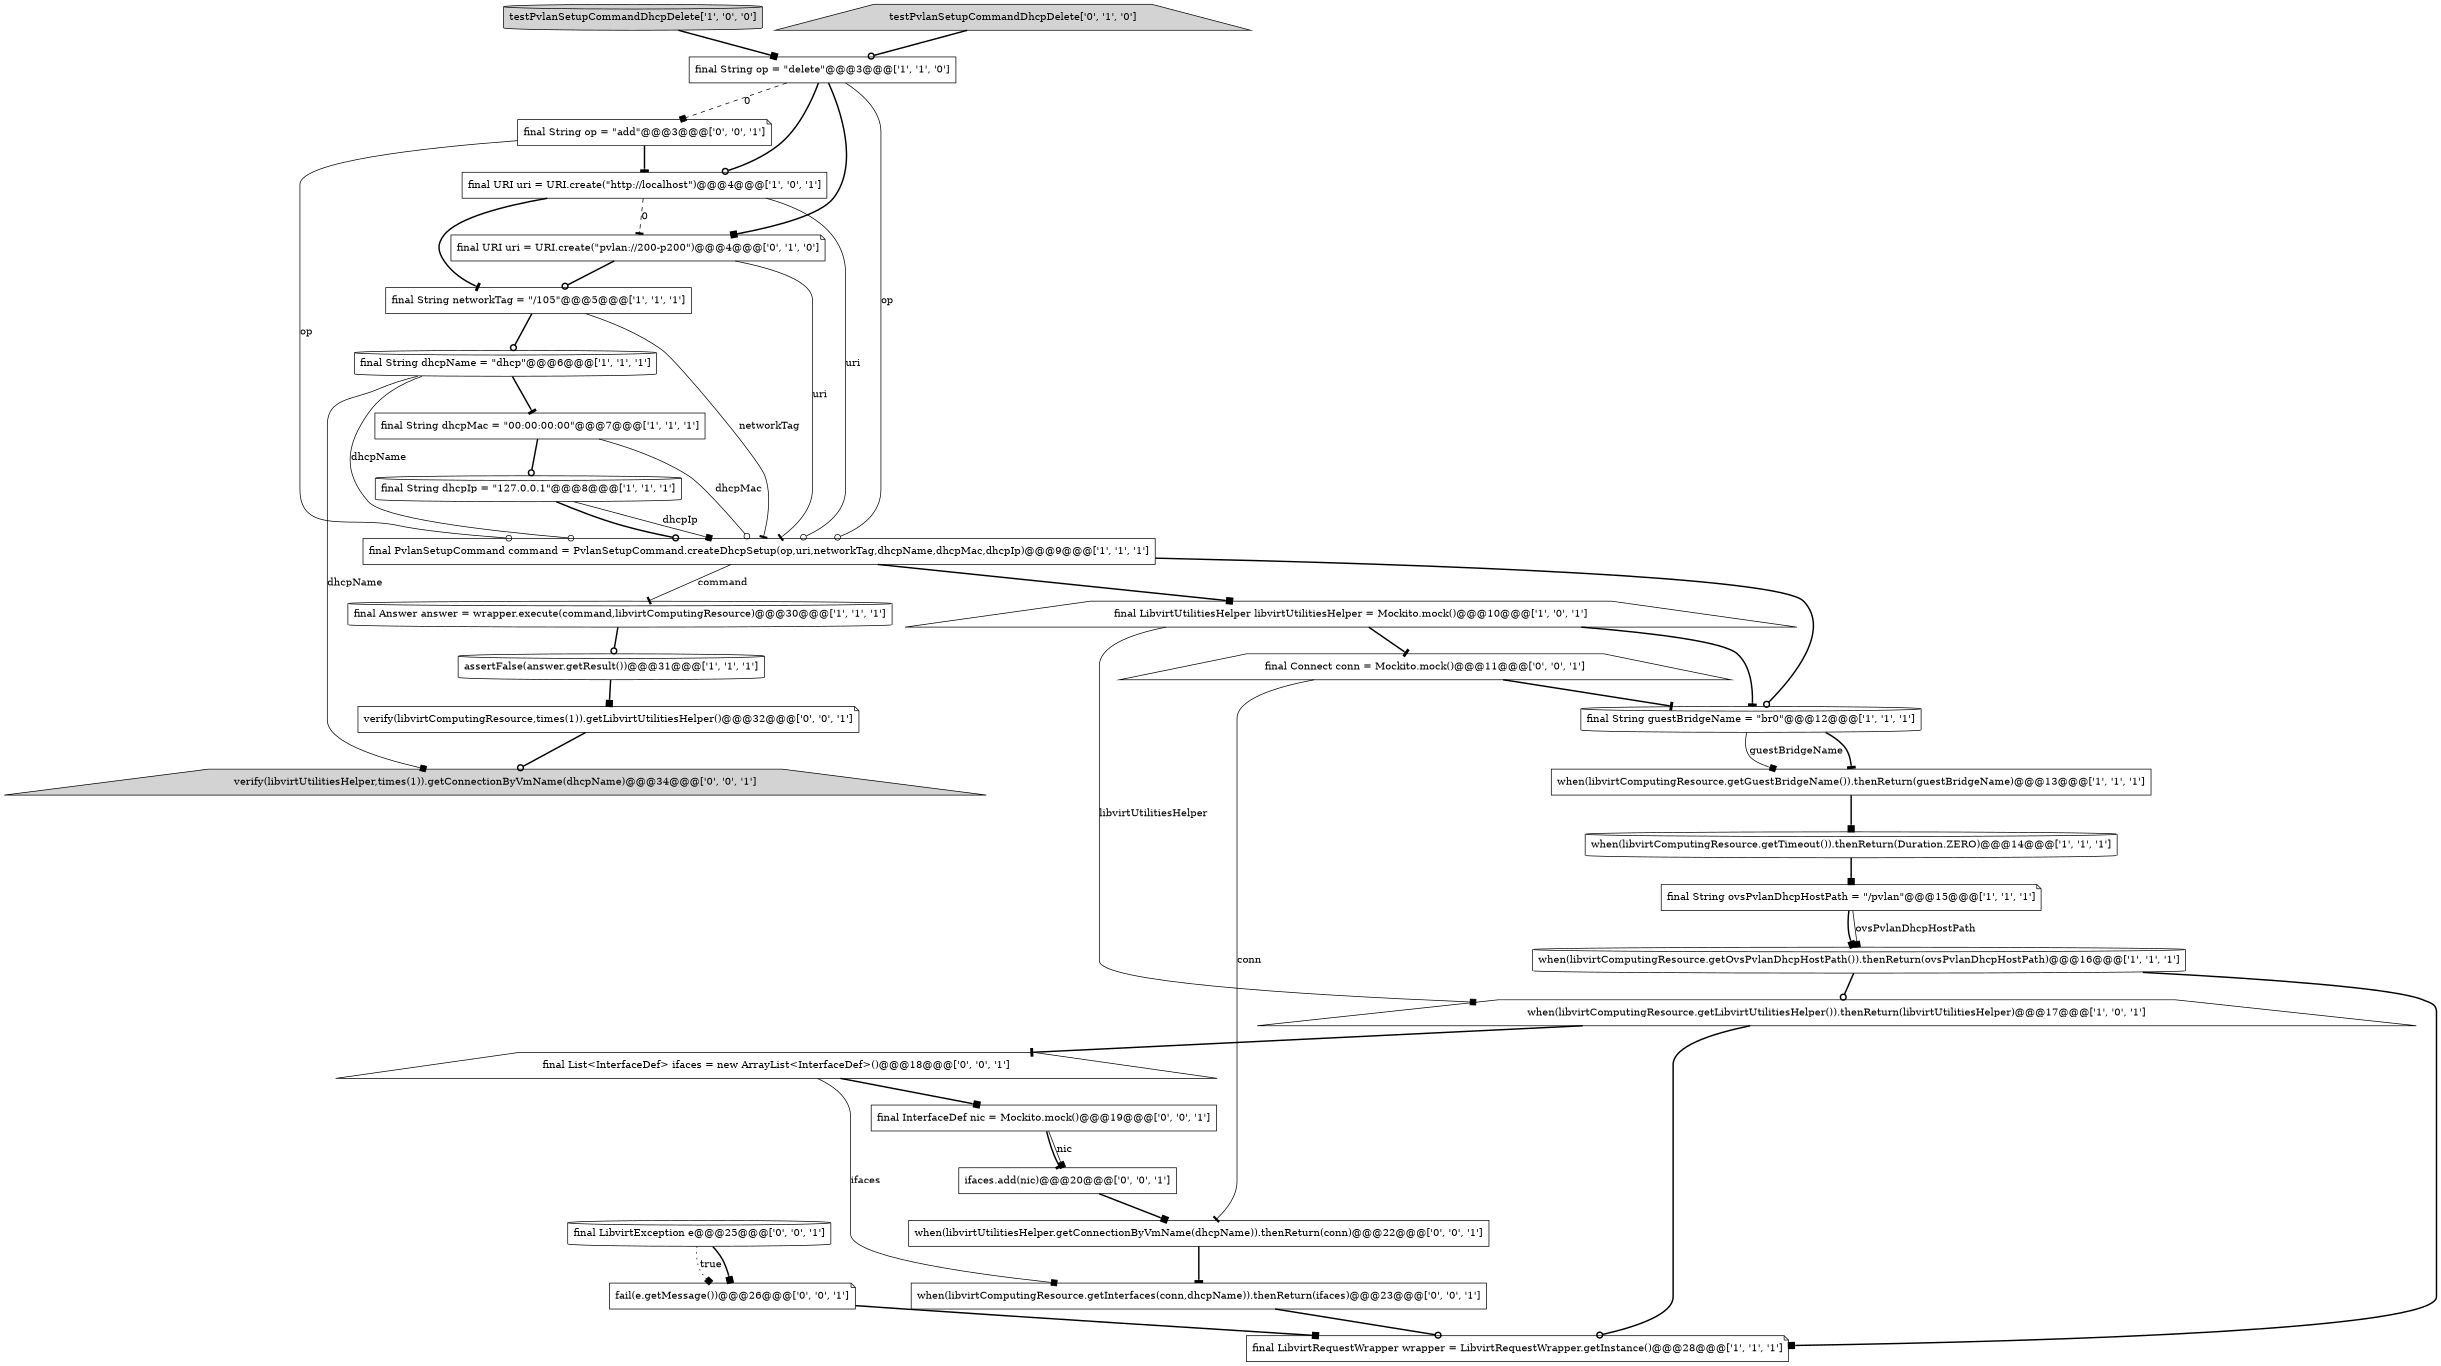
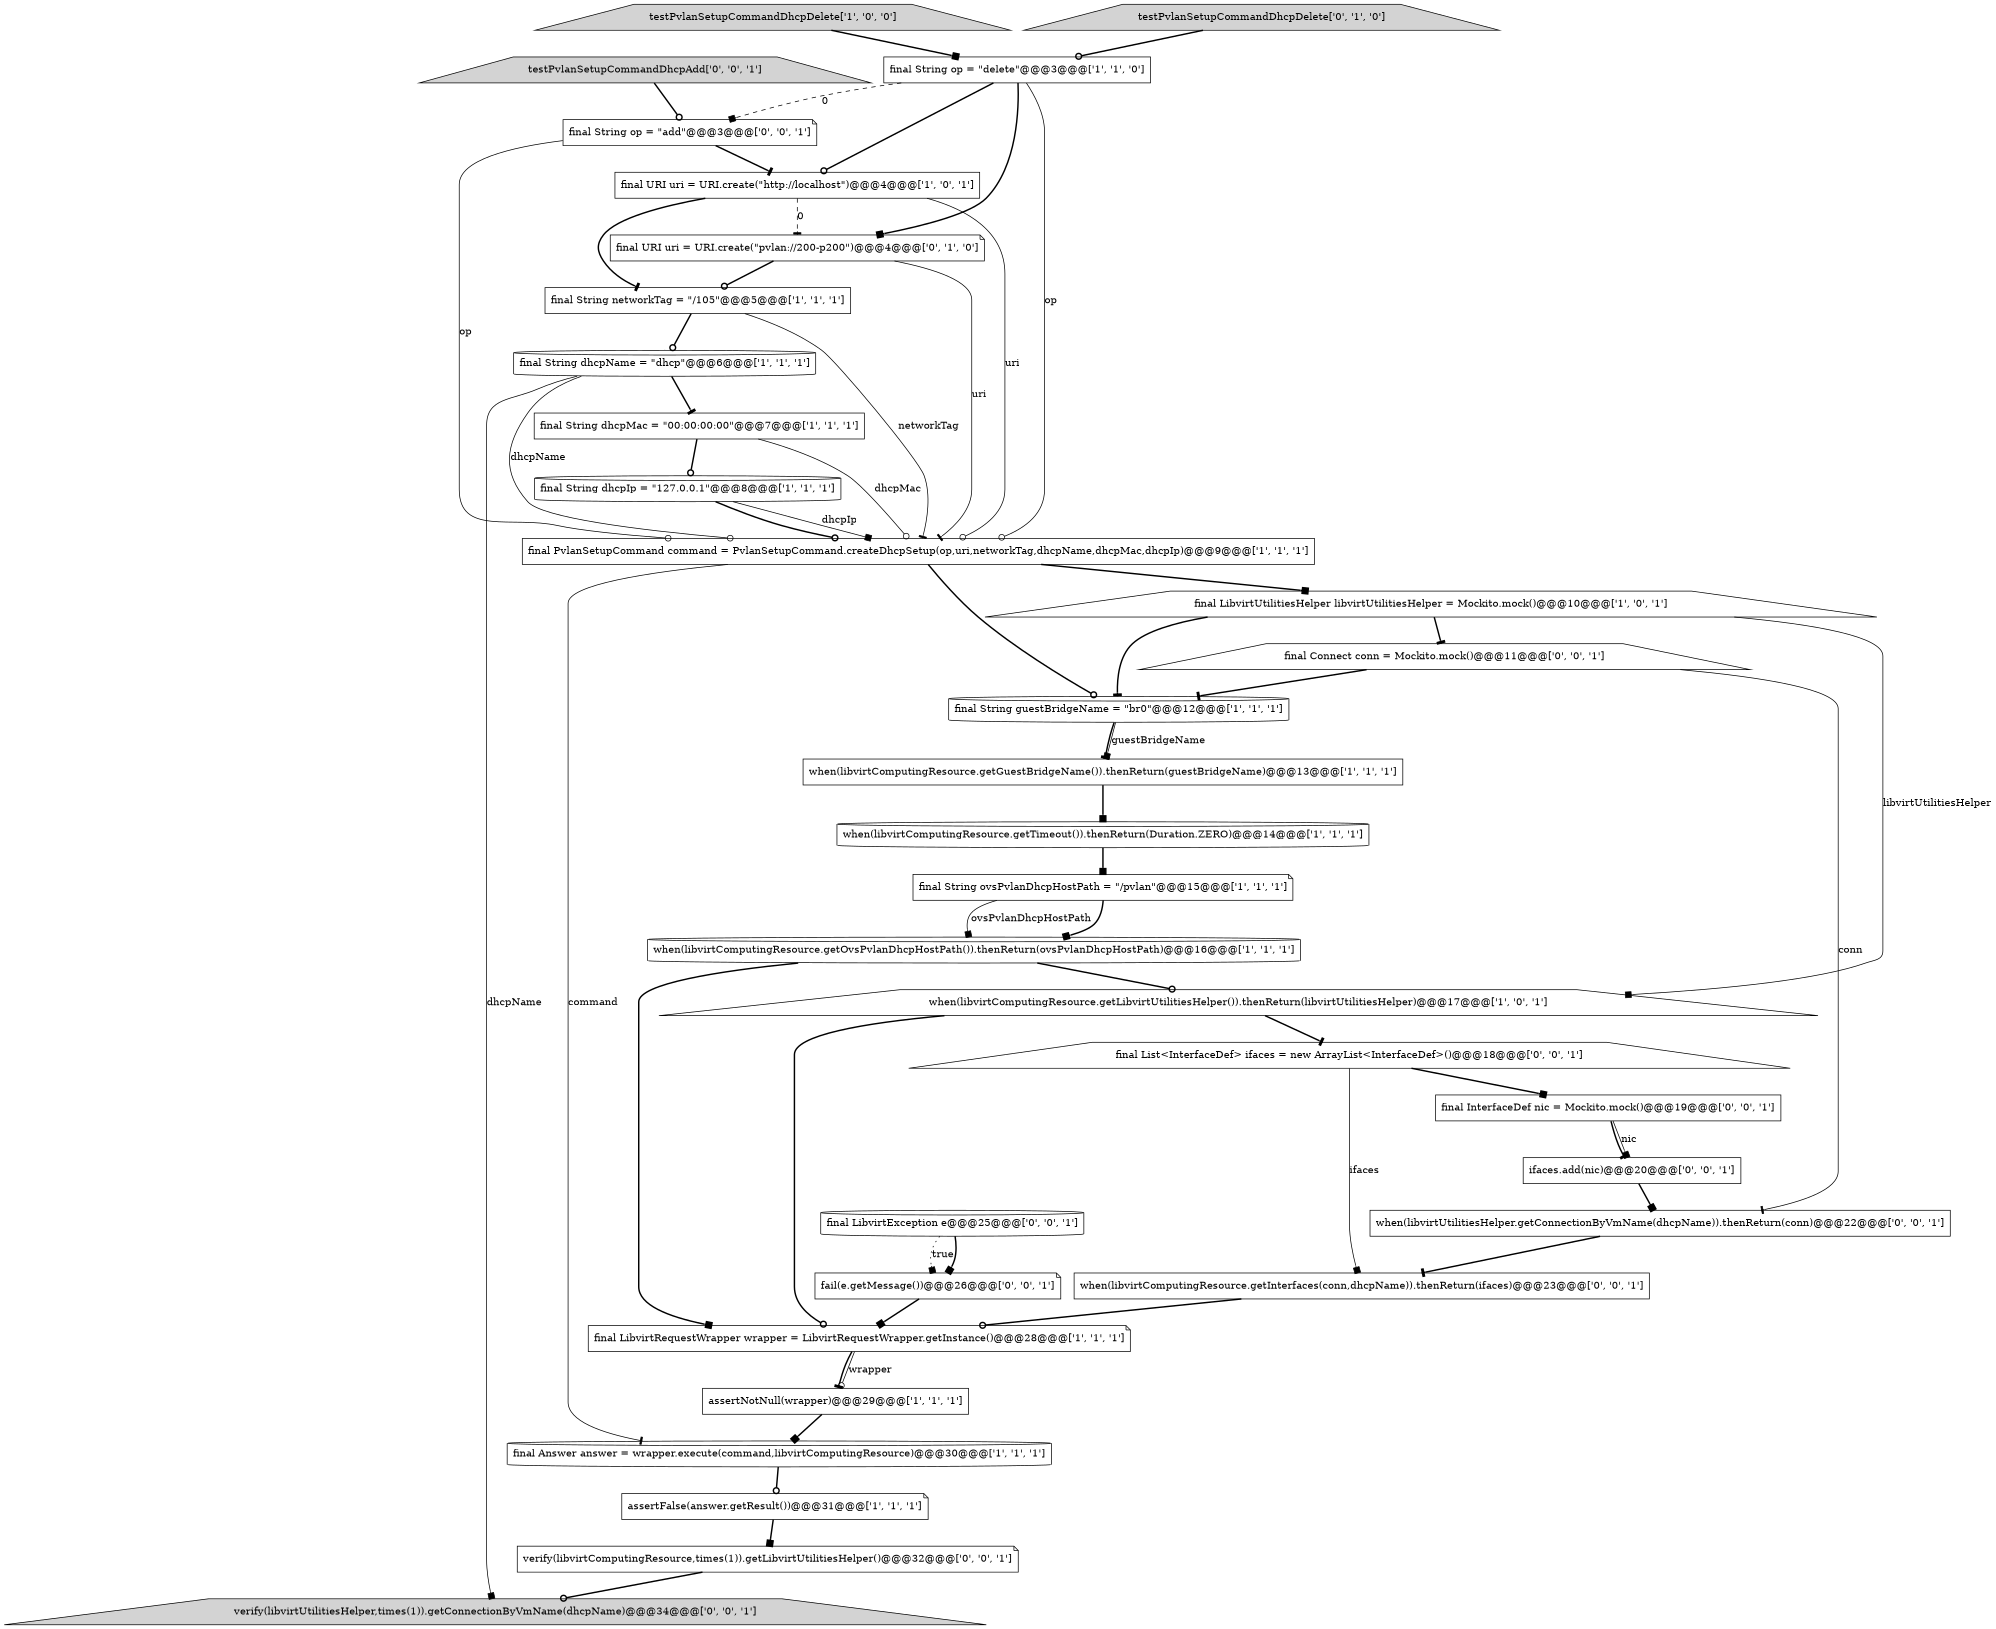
node "testPvlanSetupCommandDhcpDelete['1', '0', '0']": shape cylinder -> trapezium
node "testPvlanSetupCommandDhcpAdd['0', '0', '1']": added
node "assertFalse(answer.getResult())@@@31@@@['1', '1', '1']": shape cylinder -> note
node "assertNotNull(wrapper)@@@29@@@['1', '1', '1']": added
